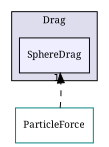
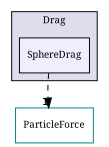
edge "ParticleForce" -> "SphereDrag": reversed
